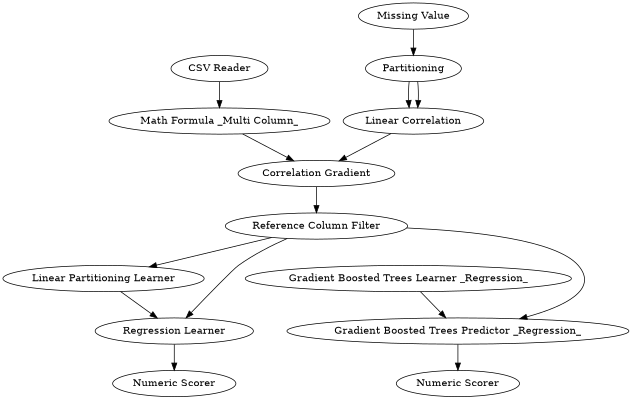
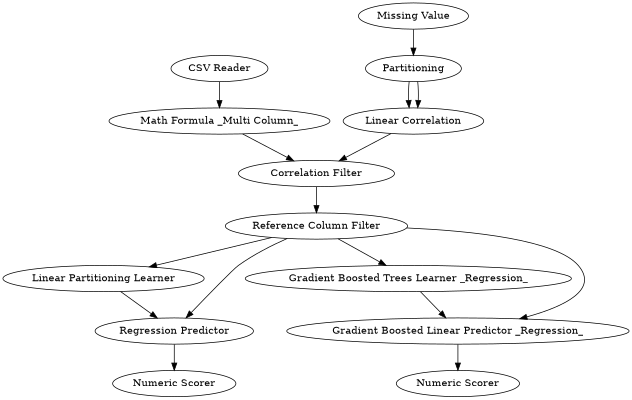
node "Correlation Gradient": label "Correlation Gradient" -> "Correlation Filter"
edge "Reference Column Filter" -> "Gradient Boosted Trees Learner _Regression_": added
node "Regression Learner": label "Regression Learner" -> "Regression Predictor"
node "Gradient Boosted Trees Predictor _Regression_": label "Gradient Boosted Trees Predictor _Regression_" -> "Gradient Boosted Linear Predictor _Regression_"
